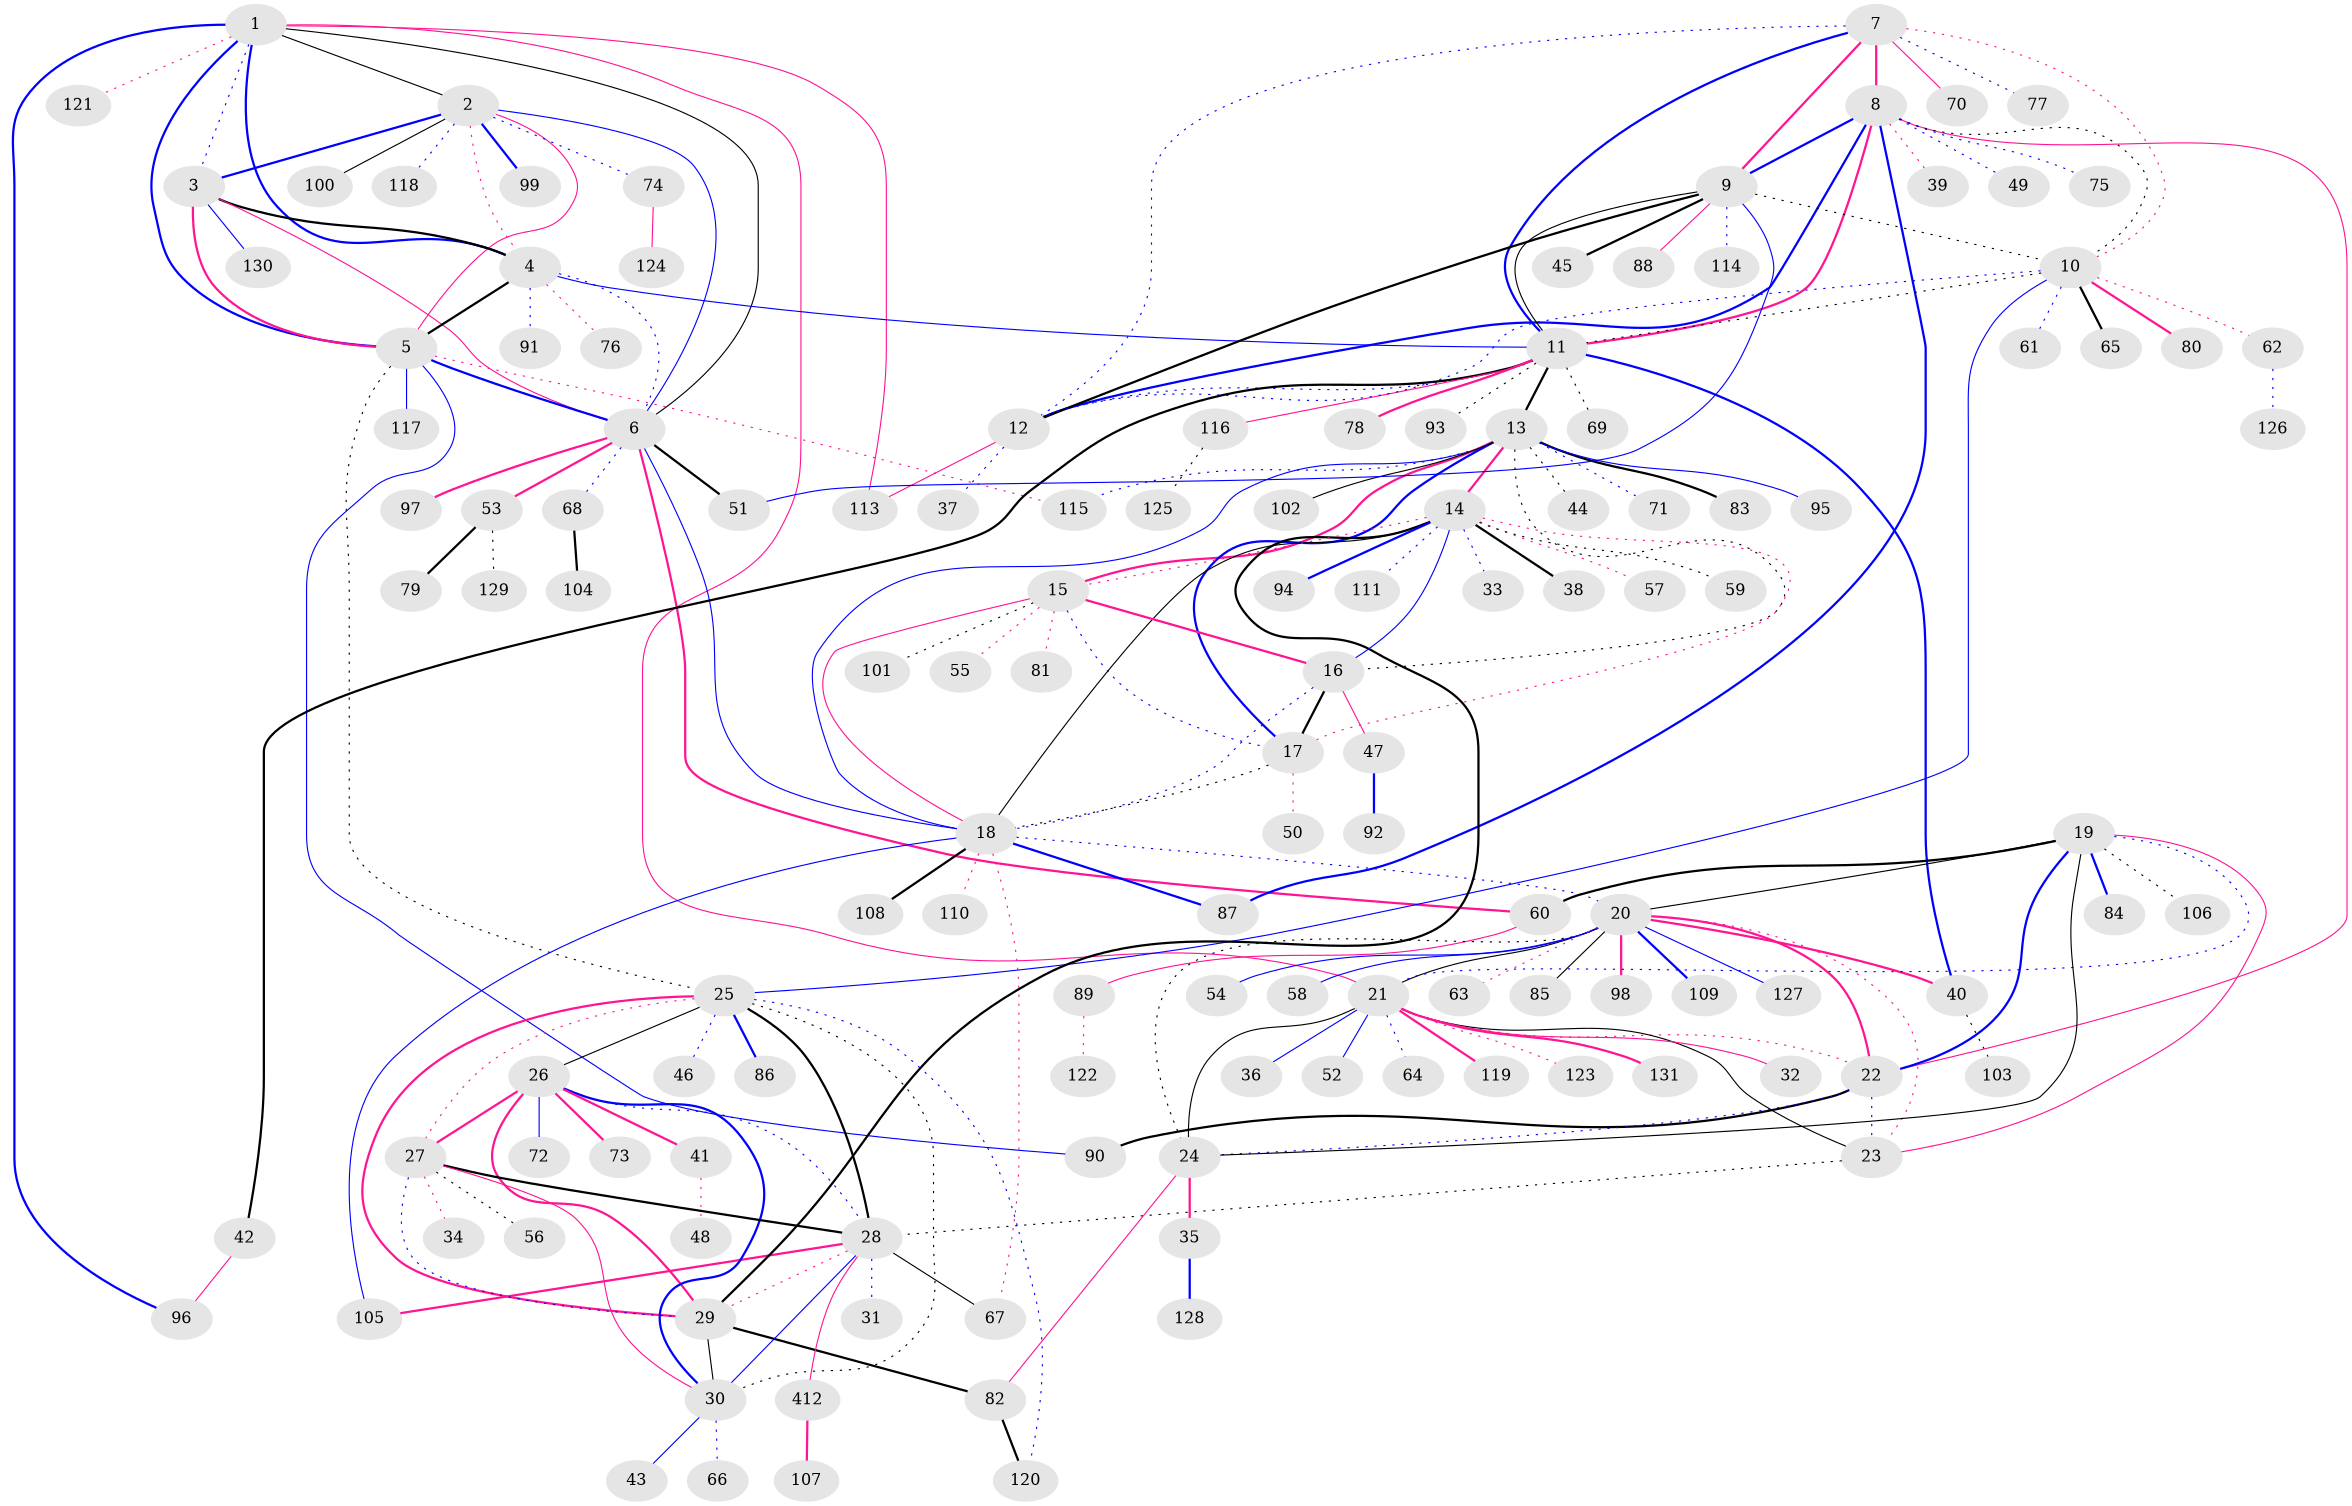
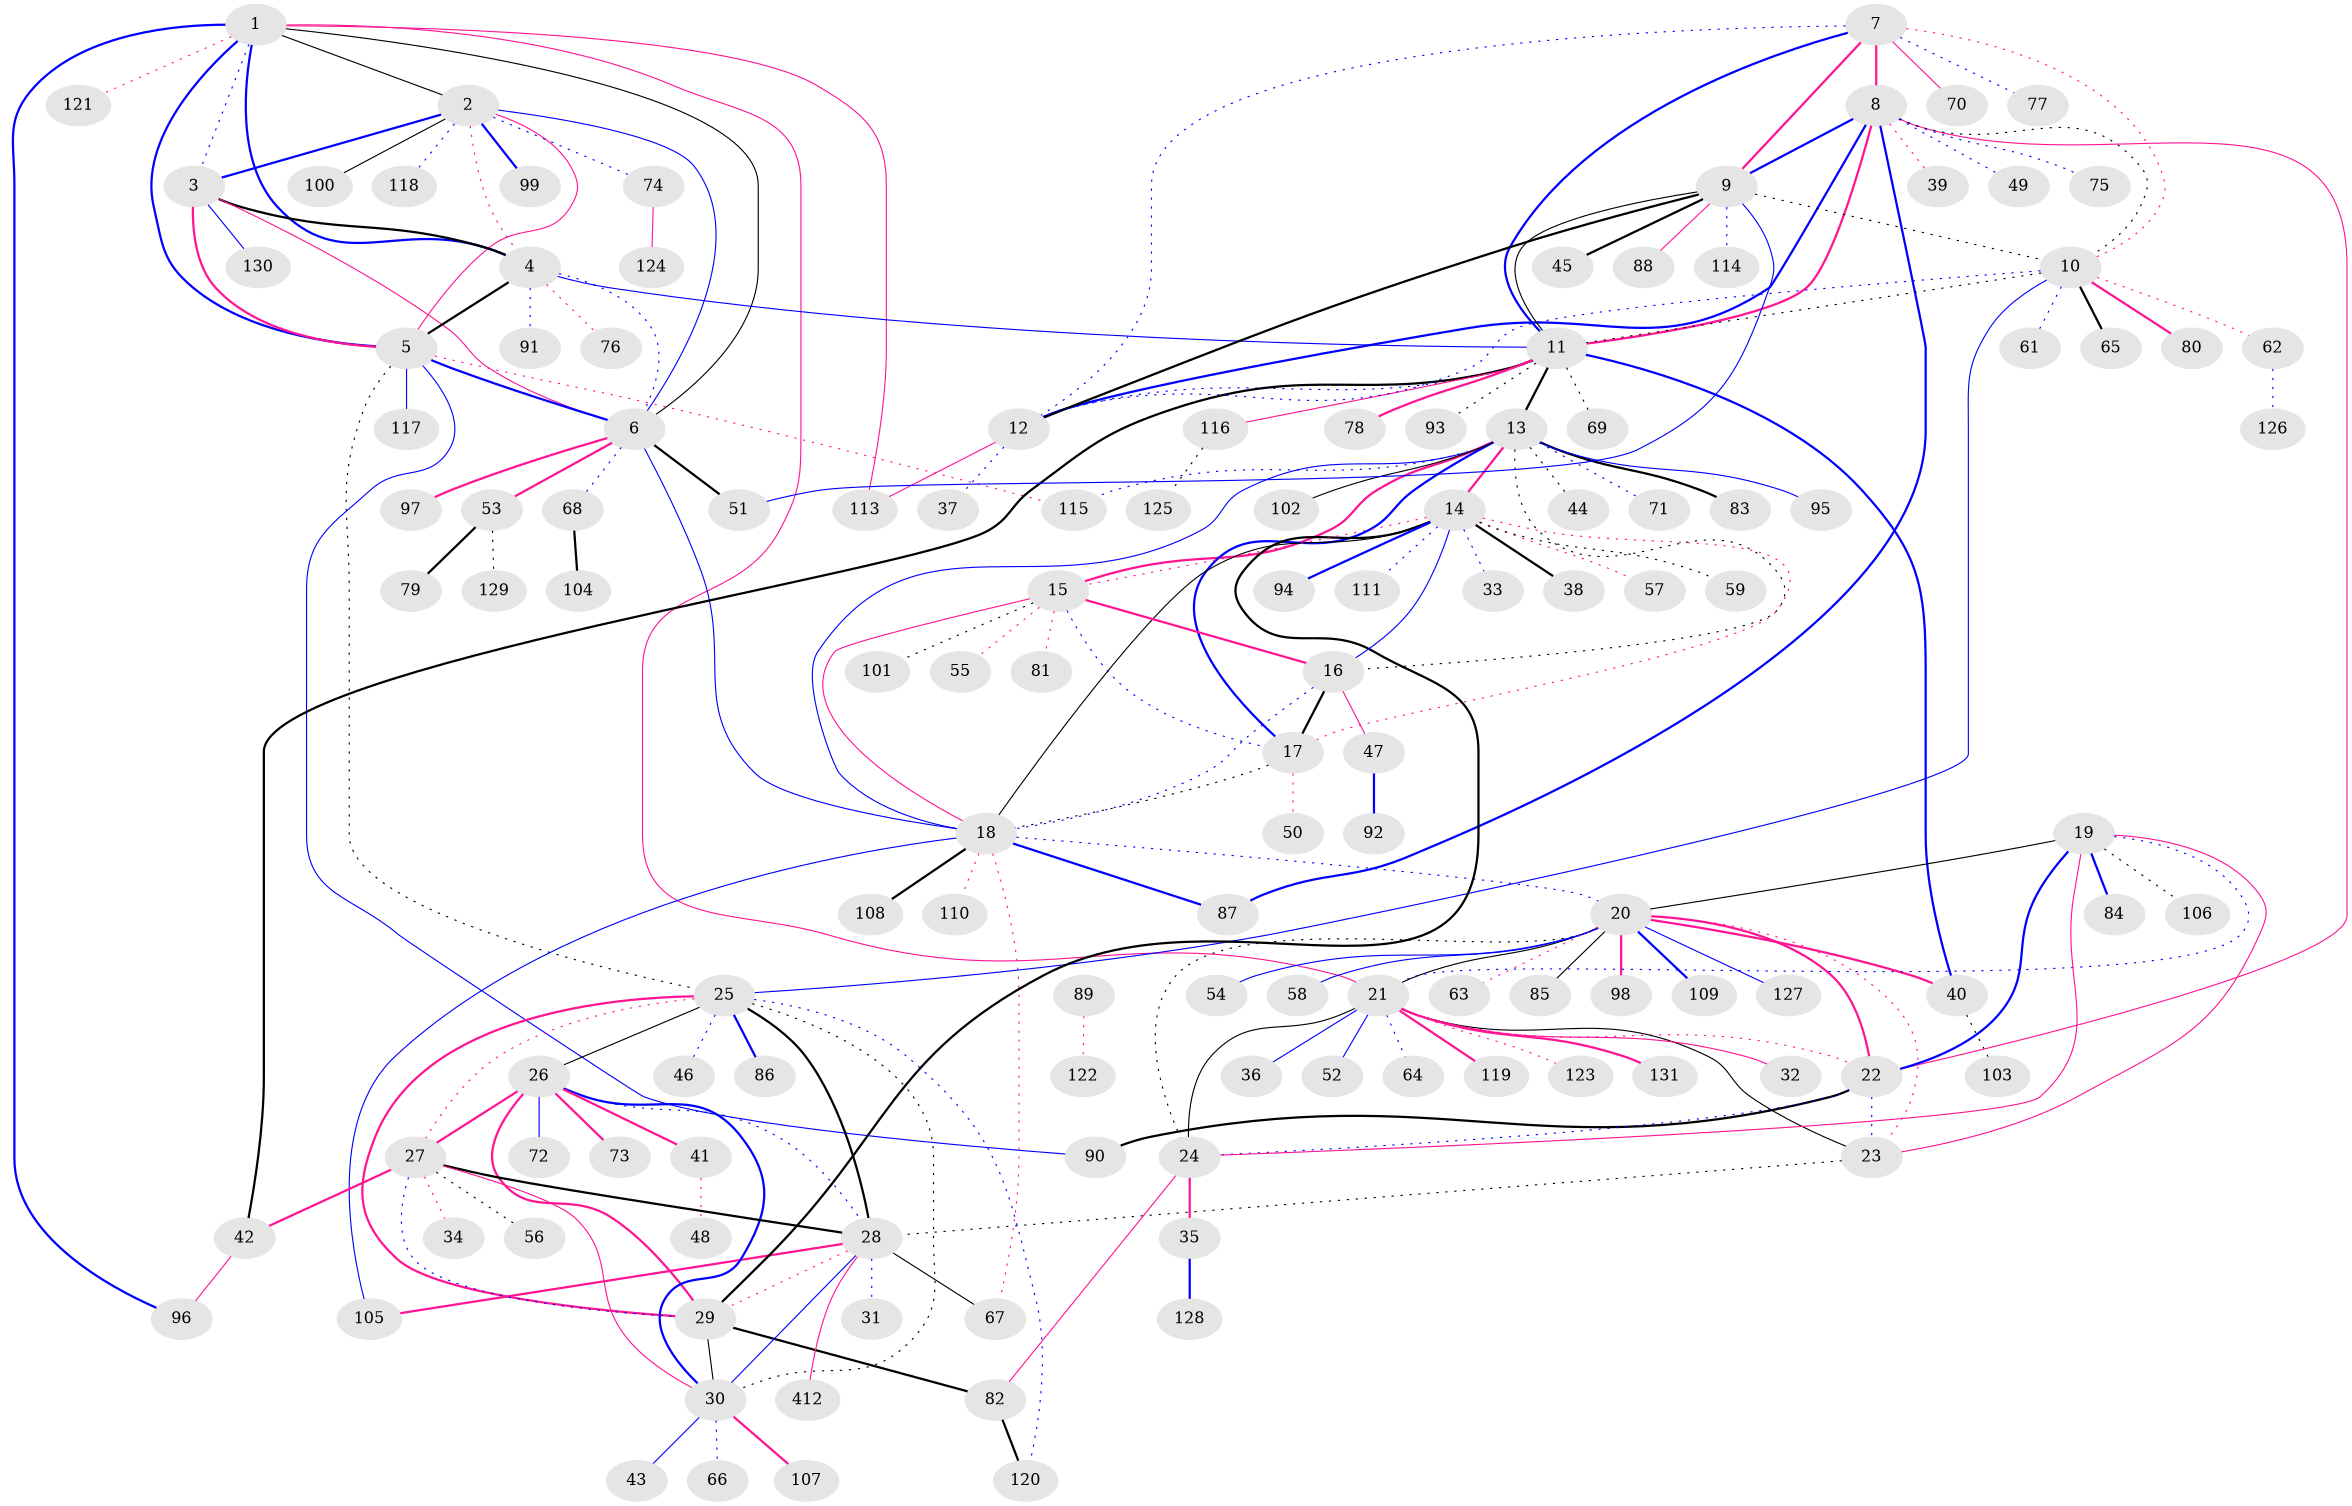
node "60": removed
edge "19" -- "24": color black -> deeppink
edge "27" -- "42": added
edge "412" -- "107": now "30" -- "107"
